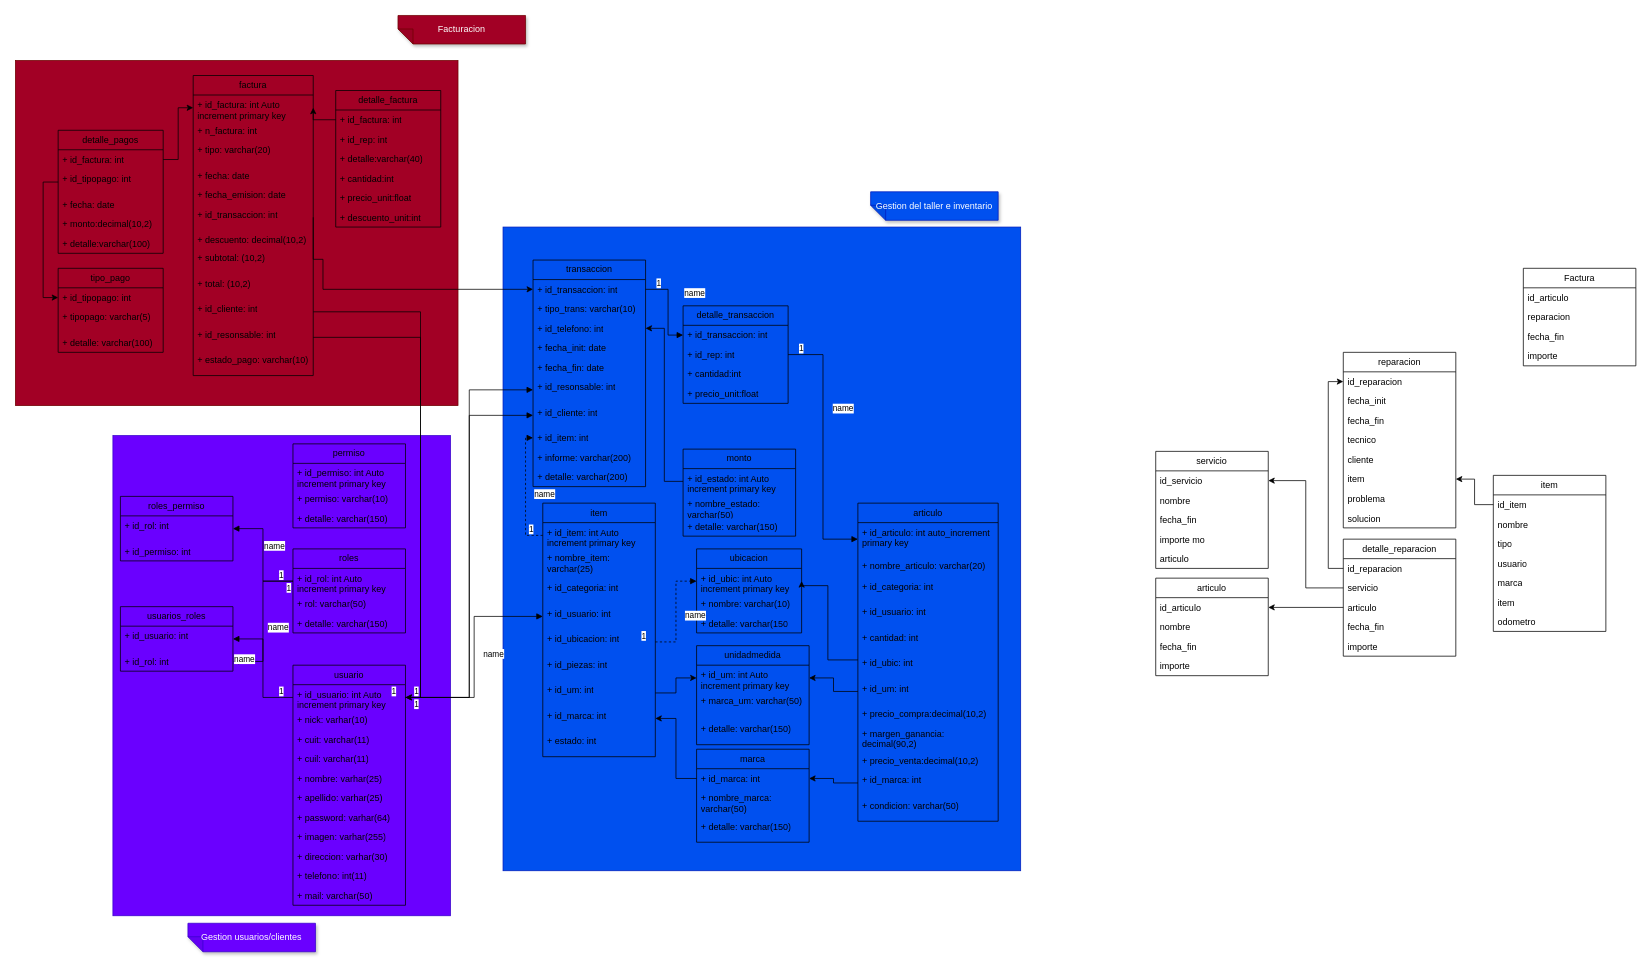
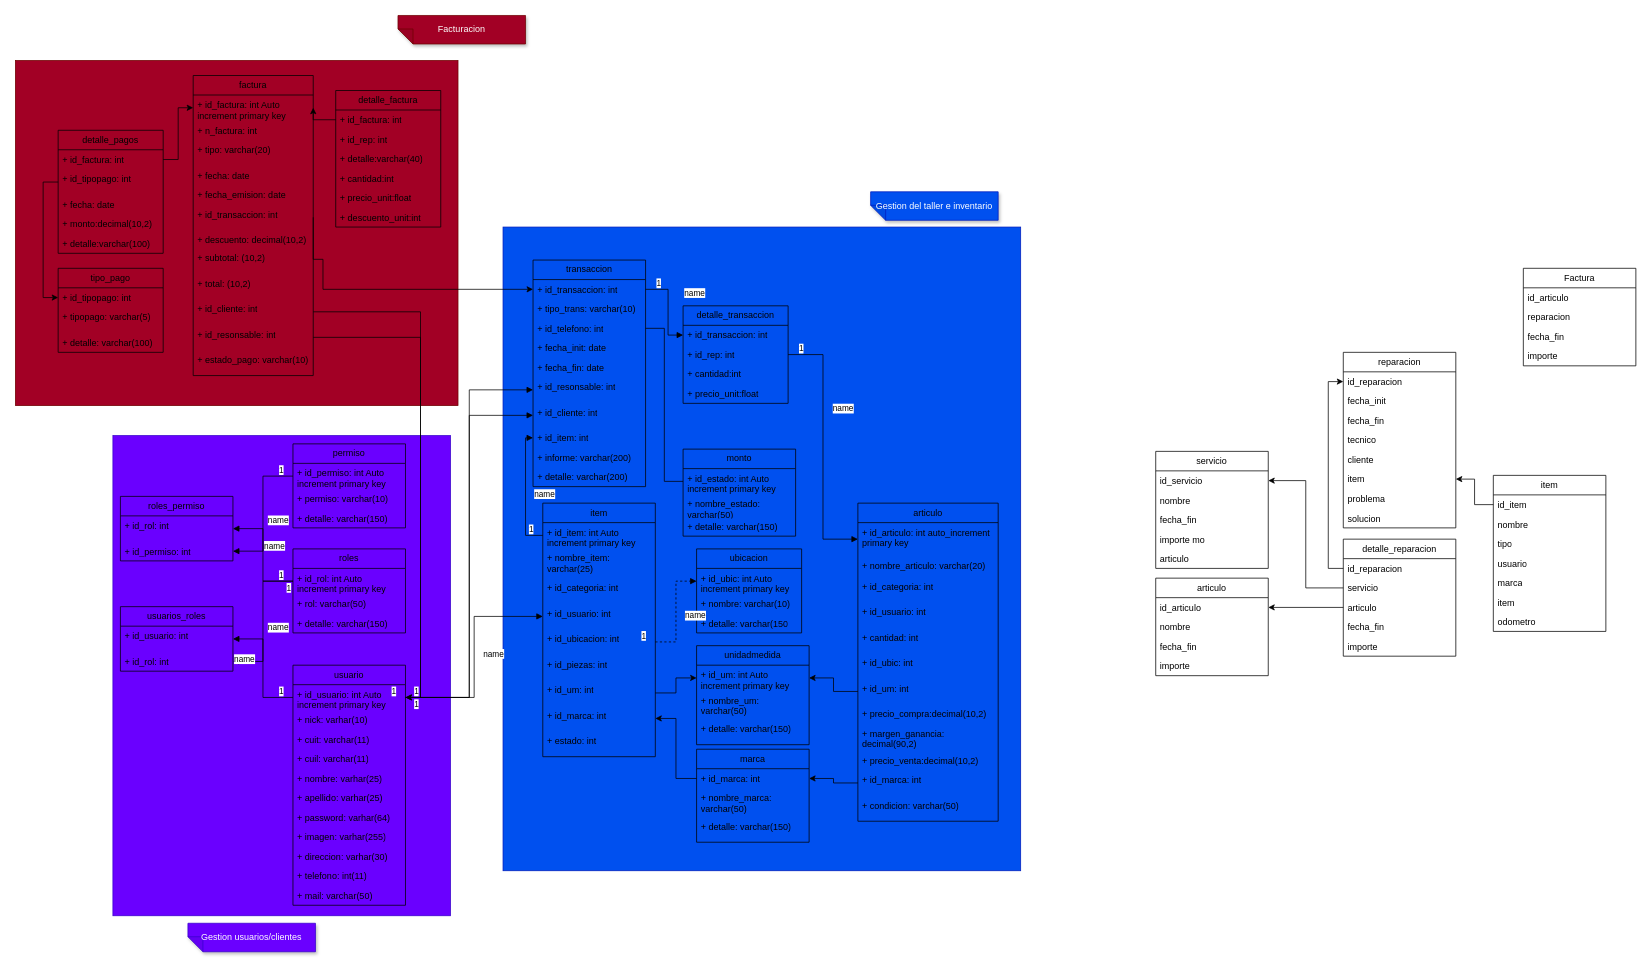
edge "+ id_estado: int Auto increment primary key" -> "+ id_telefono: int": arrowhead classic -> none
edge "+ id_permiso: int Auto increment primary key" -> "+ id_permiso: int": added, labels "1", "name"
edge "+ id_item: int Auto increment primary key" -> "+ id_item: int": style dashed -> solid
edge "+ id_ubic: int" -> "+ id_ubic: int Auto increment primary key": removed
node "+ marca_um: varchar(50)": label "+ marca_um: varchar(50)" -> "+ nombre_um: varchar(50)"
